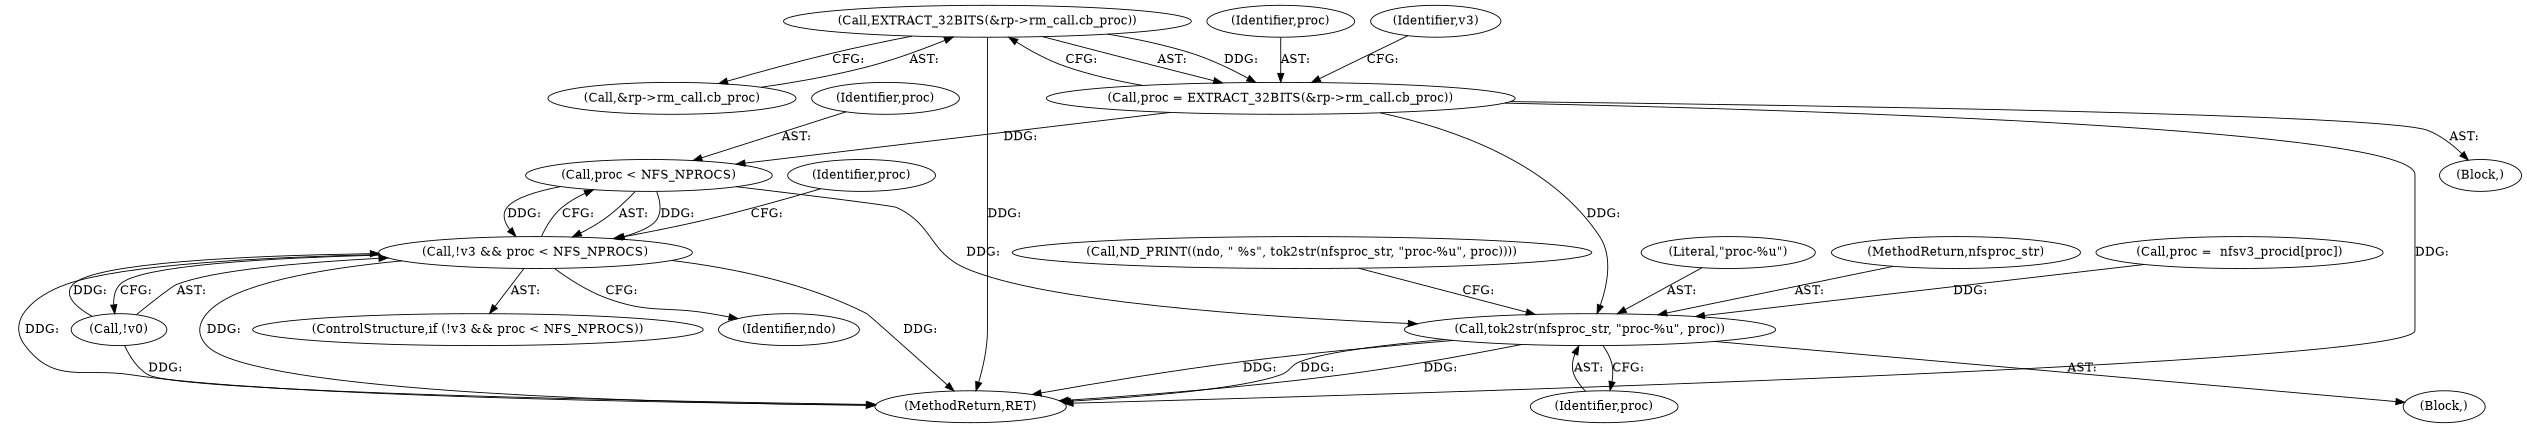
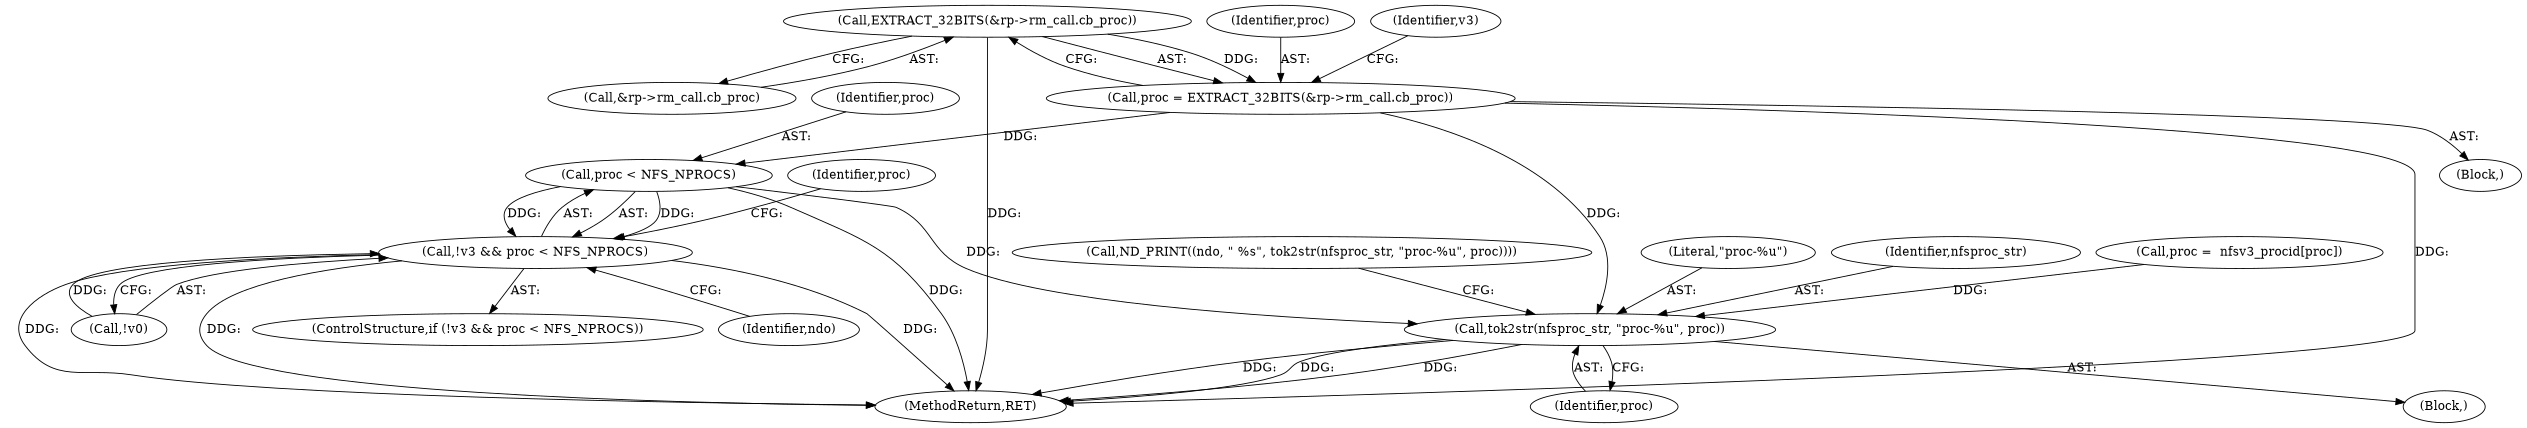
edge "(Call,!v3 && proc < NFS_NPROCS)" -> "(Call,proc < NFS_NPROCS)": label "CFG: " -> "AST: "
node "(MethodReturn,nfsproc_str)": label "(MethodReturn,nfsproc_str)" -> "(Identifier,nfsproc_str)"
edge "(Call,!v3 && proc < NFS_NPROCS)" -> "(Identifier,ndo)": reversed
edge "(Call,!v0)" -> "(MethodReturn,RET)": now "(Call,proc < NFS_NPROCS)" -> "(MethodReturn,RET)"
